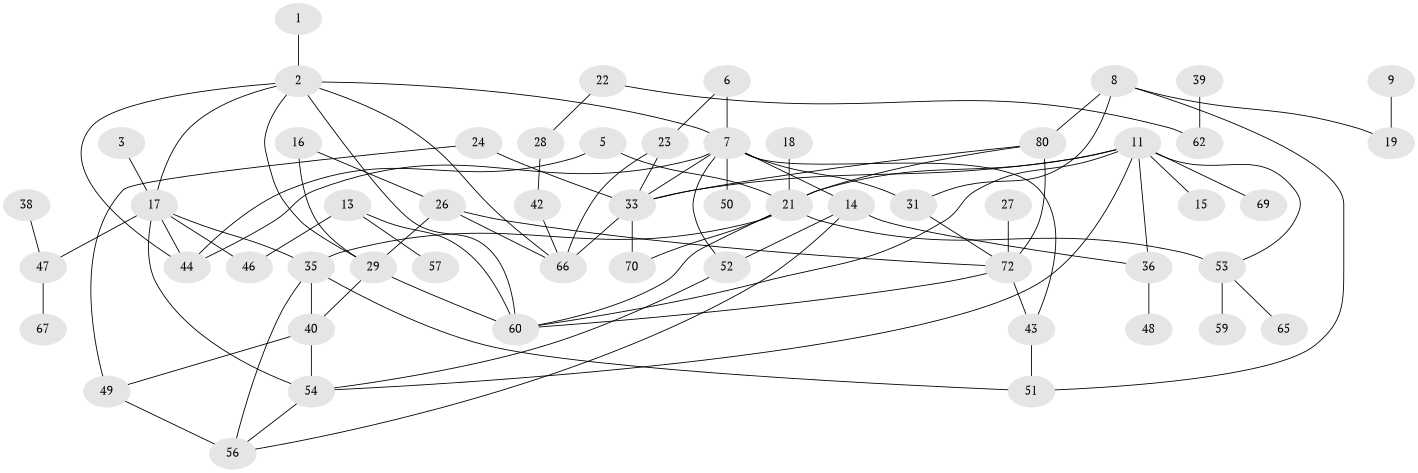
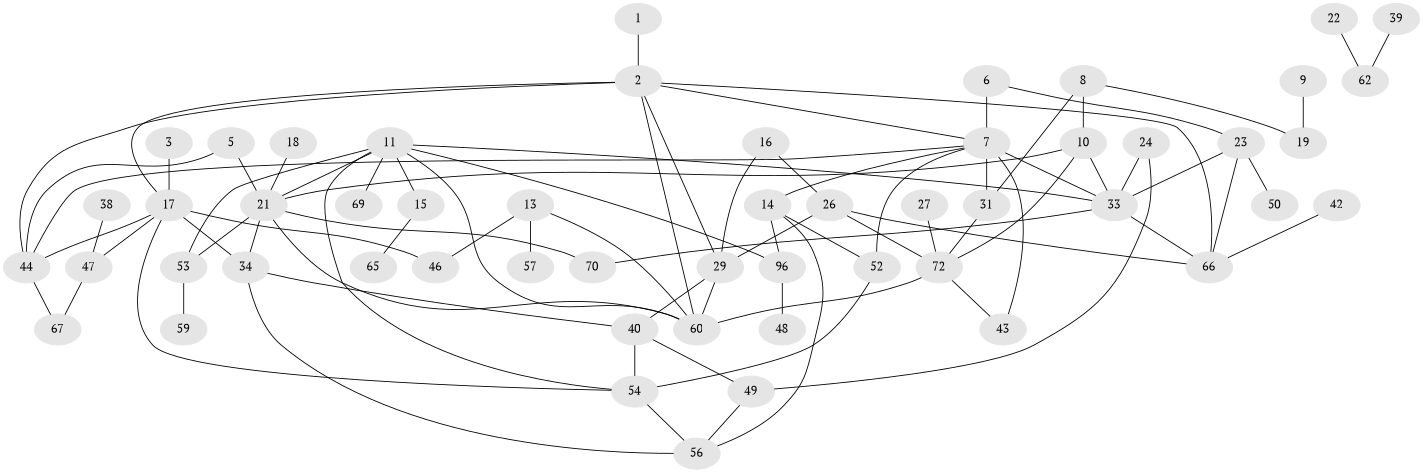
node "28": removed
node "80": label "80" -> "10"
edge "7" -- "50": now "23" -- "50"
node "35": label "35" -> "34"
node "36": label "36" -> "96"
edge "44" -- "67": added
edge "53" -- "65": now "15" -- "65"
node "51": removed
